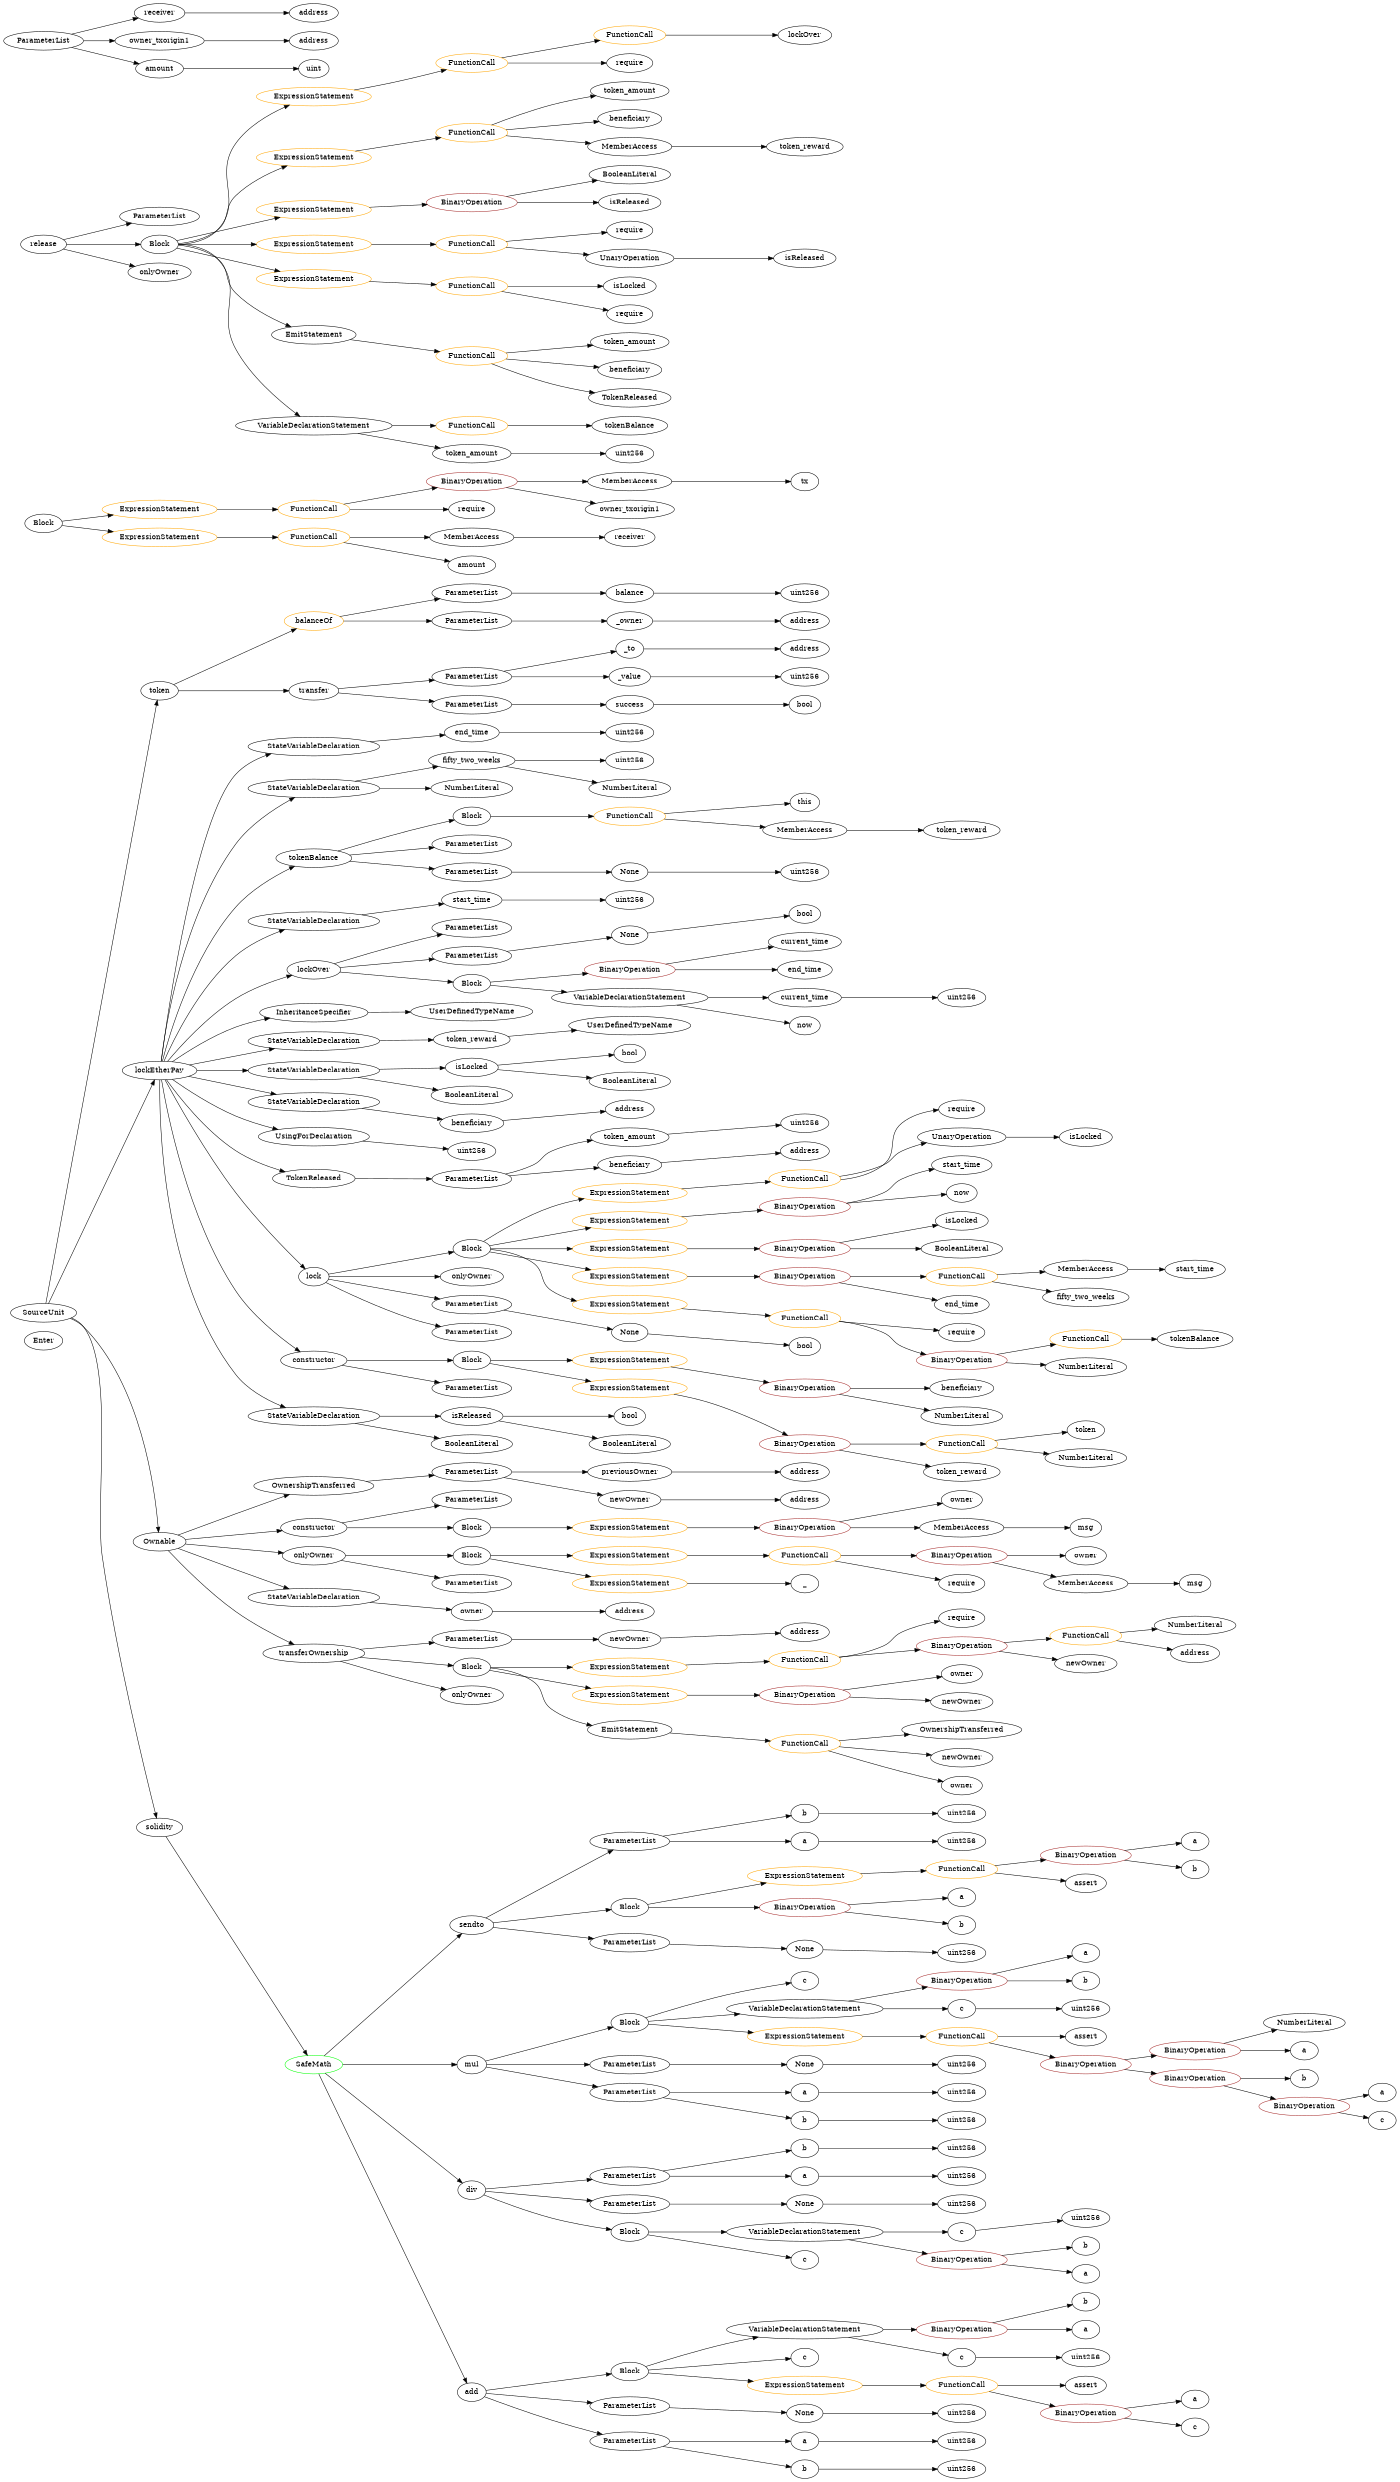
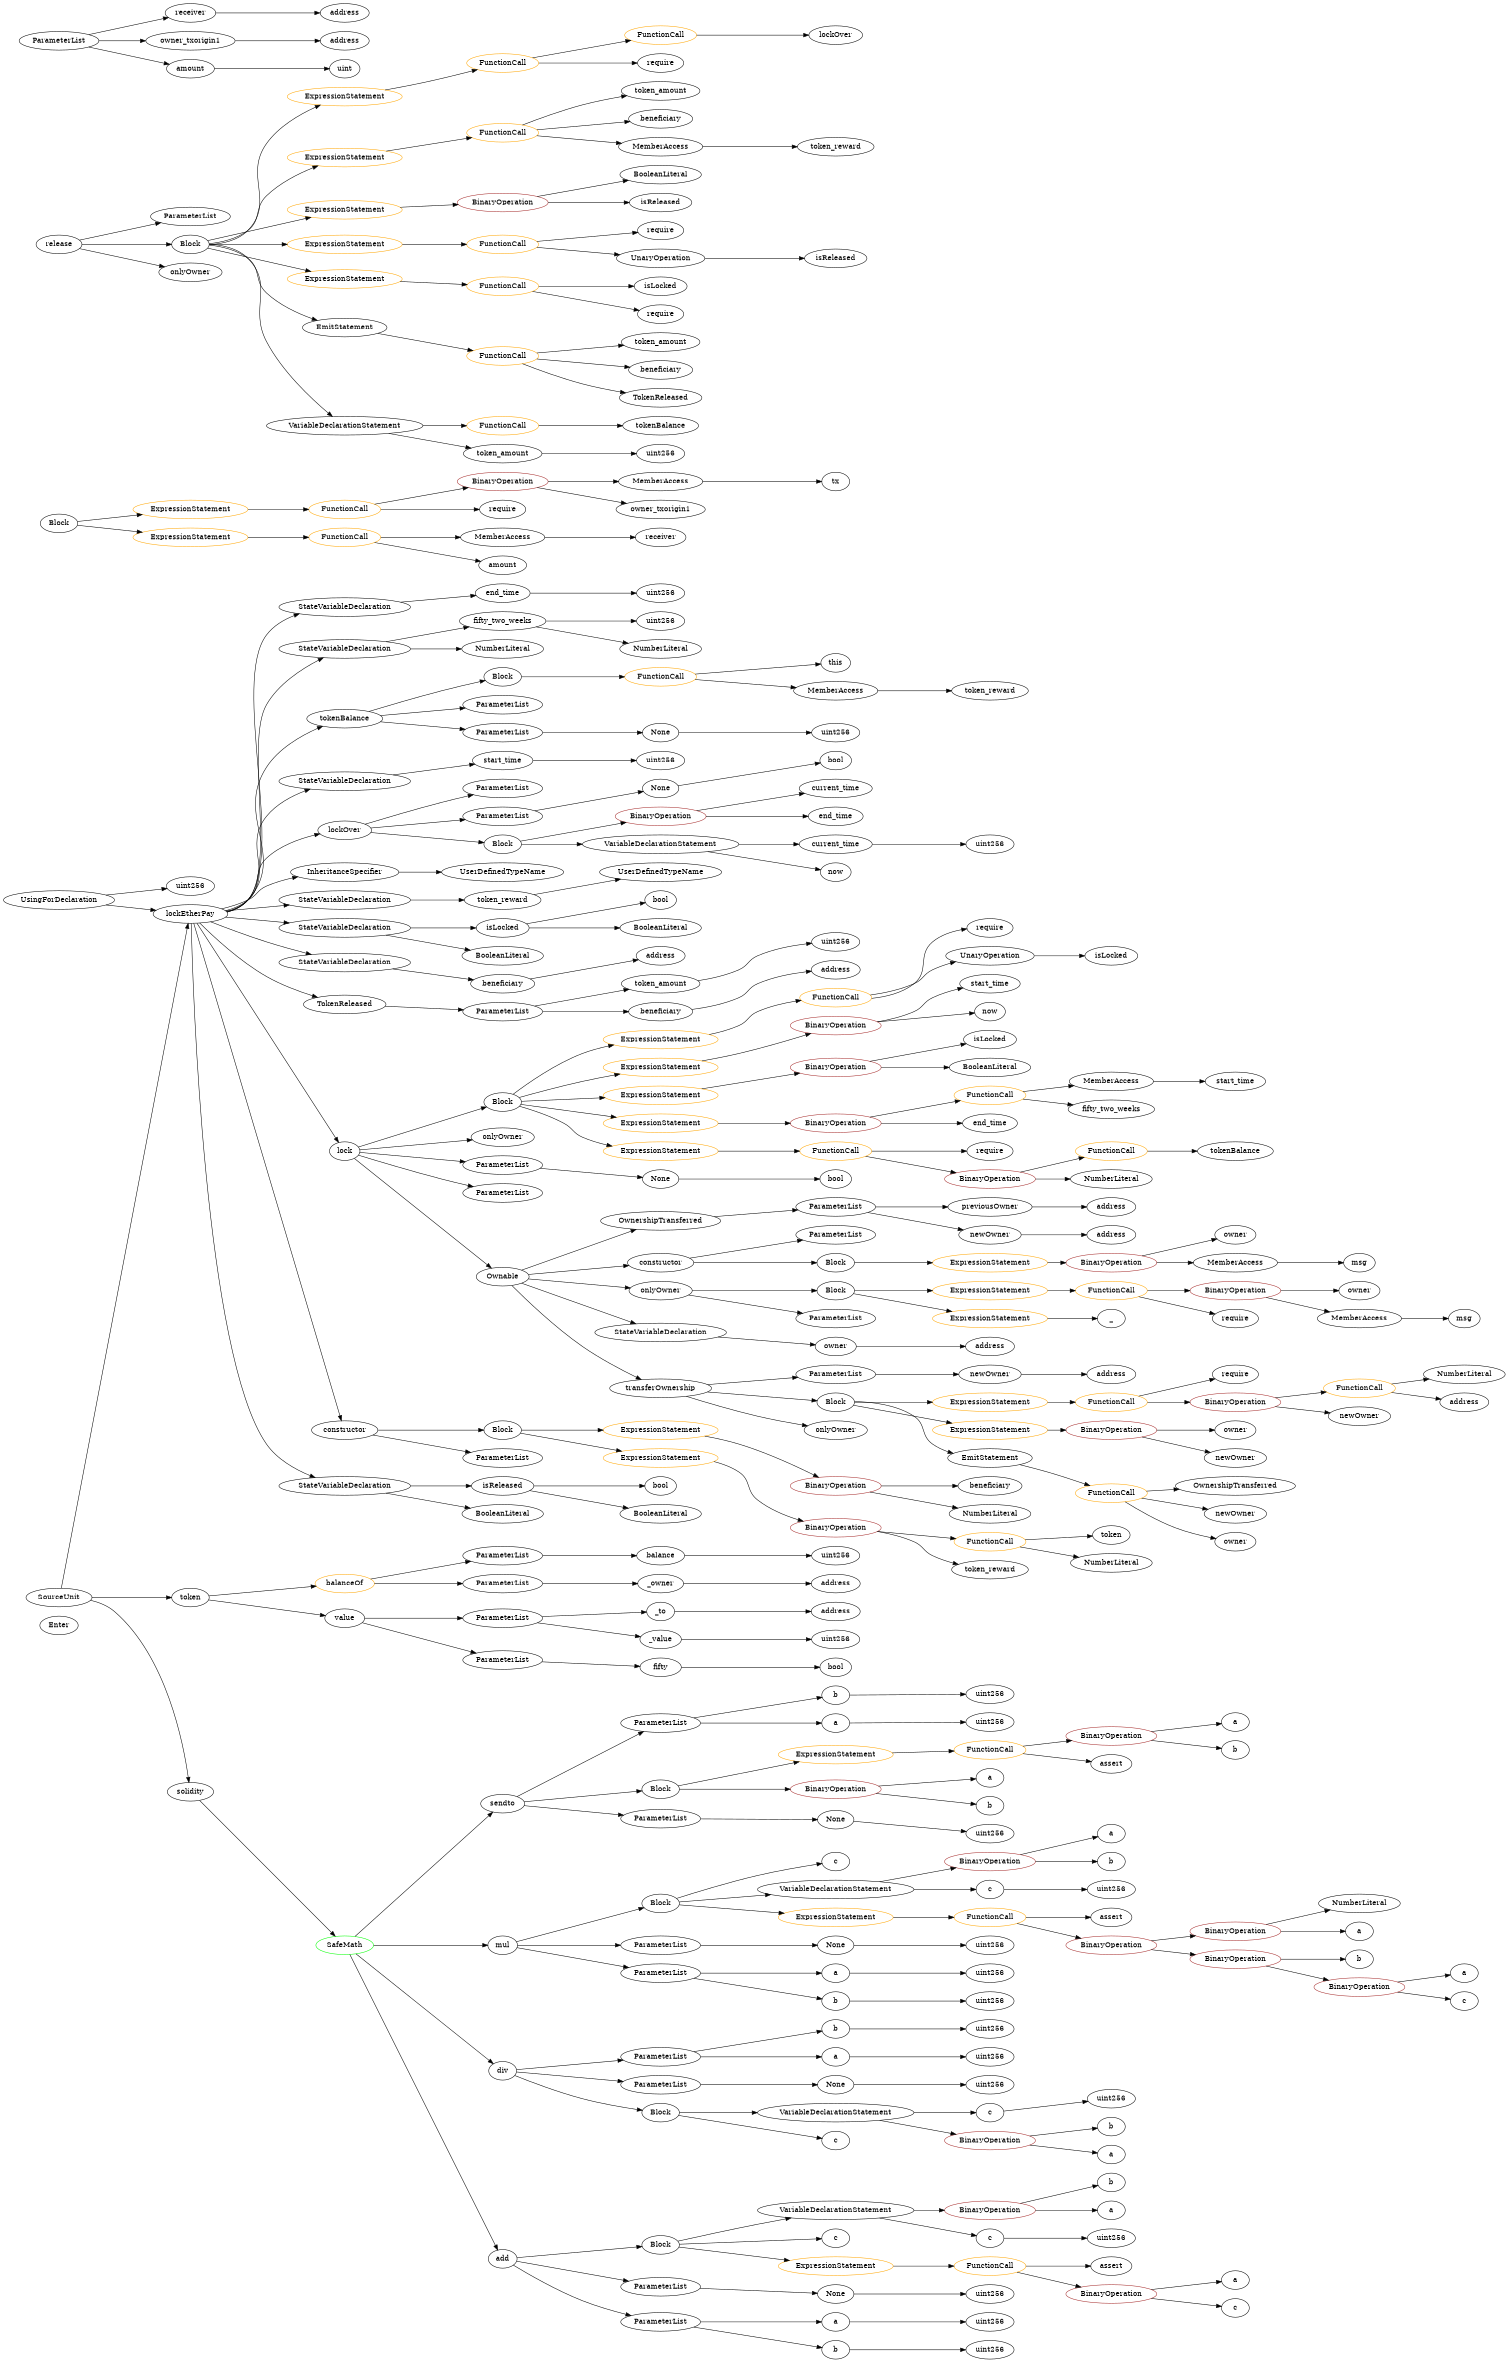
node "transfer": label "transfer" -> "value"
node "success": label "success" -> "fifty"
edge "lockEtherPay" -> "UsingForDeclaration": reversed
edge "SourceUnit" -> "Ownable": now "lock" -> "Ownable"
